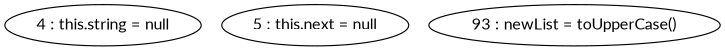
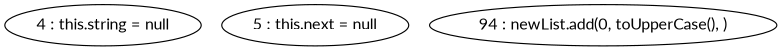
node "93 : newList = toUpperCase()": removed
node "94 : newList.add(0, toUpperCase(), )": added
